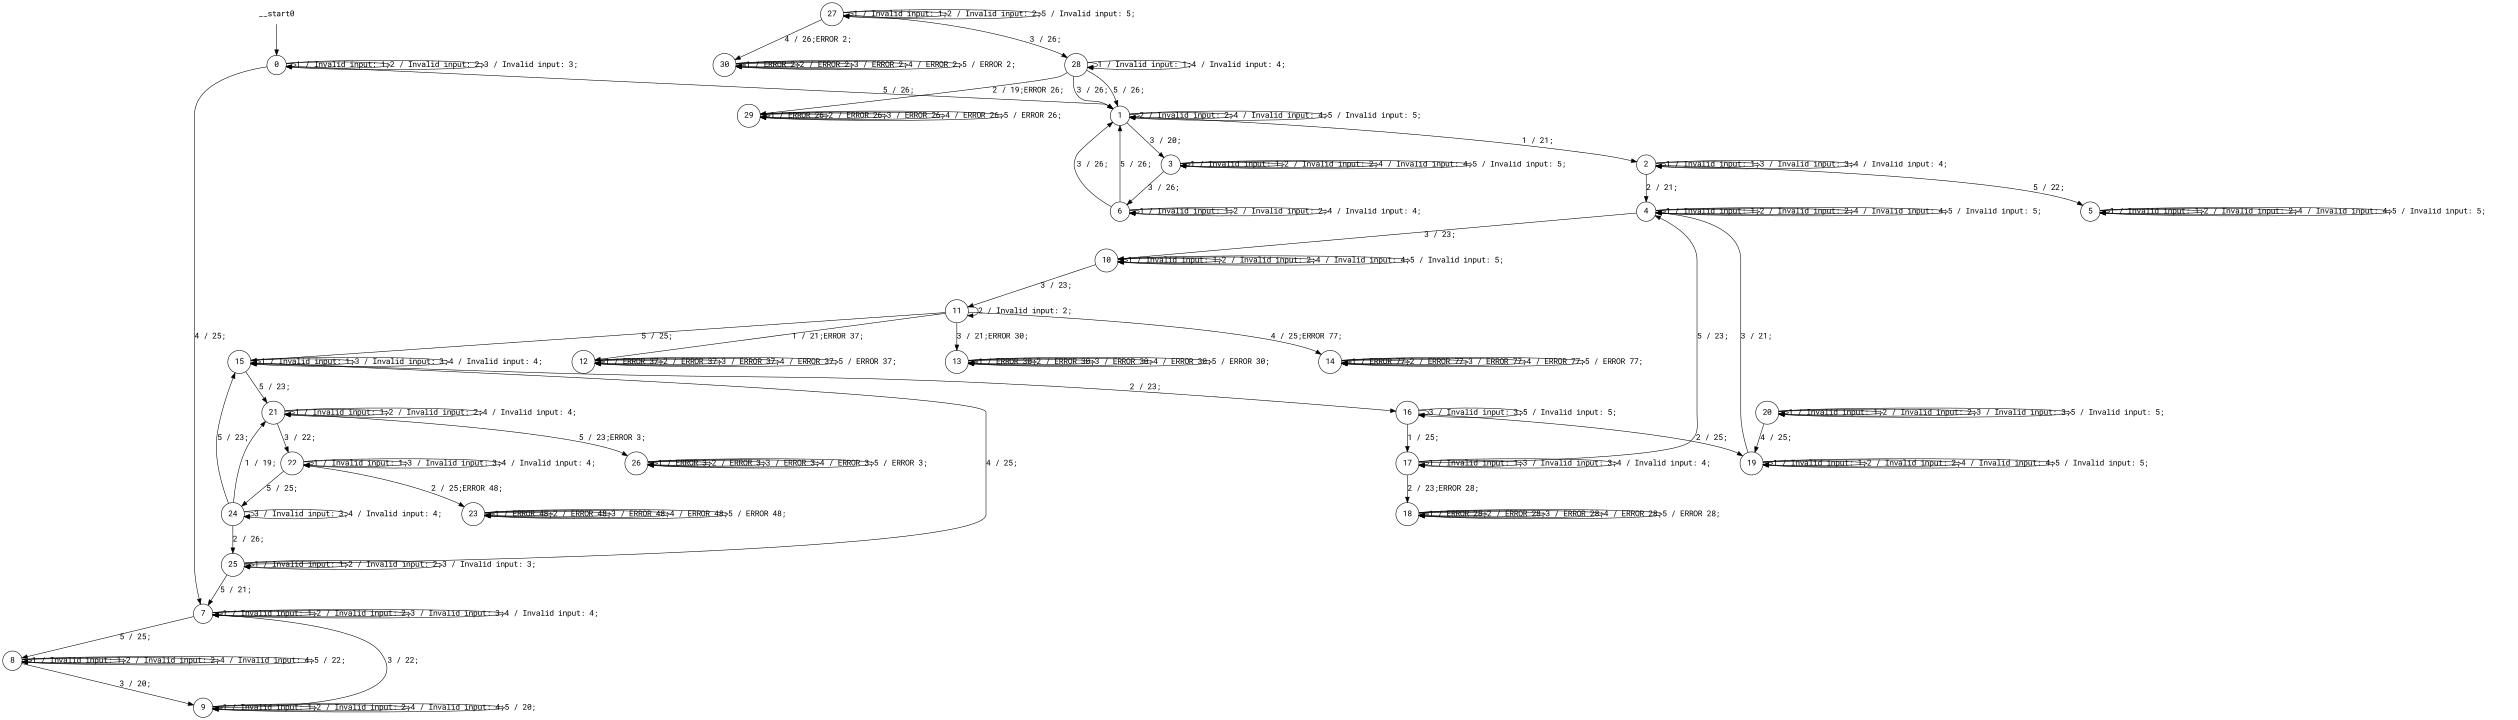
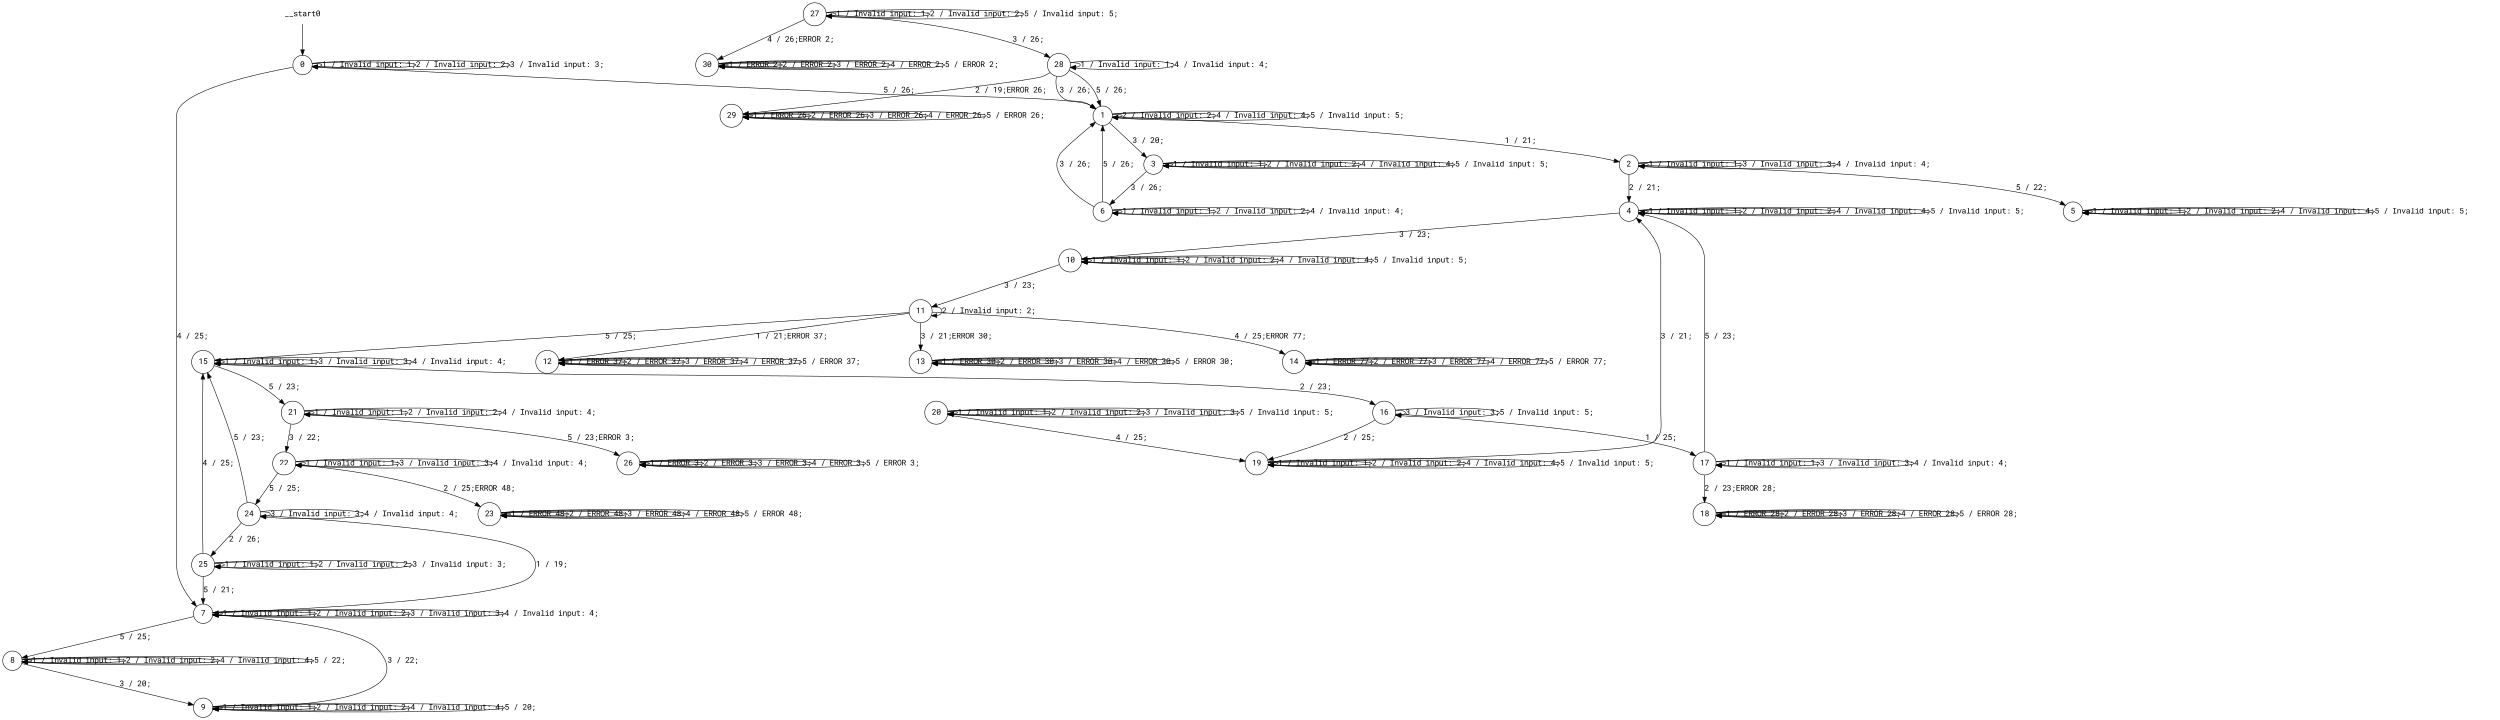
edge "24" -> "21": now "24" -> "7"
